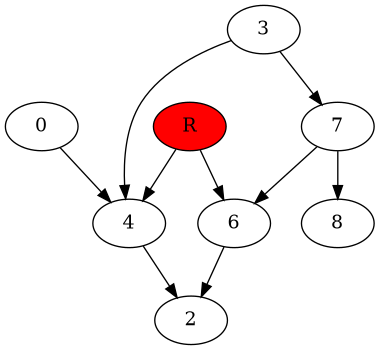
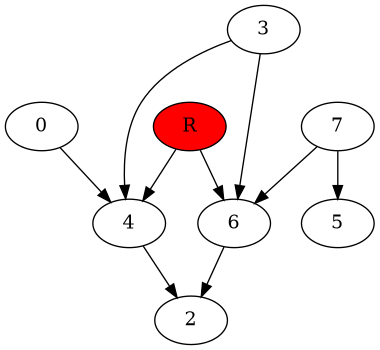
edge "3" -> "7": now "3" -> "6"
node "8": label "8" -> "5"
